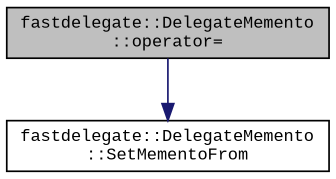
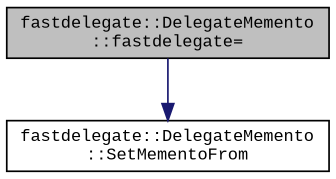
node "fastdelegate::DelegateMemento ::operator=": label "fastdelegate::DelegateMemento ::operator=" -> "fastdelegate::DelegateMemento ::fastdelegate="
